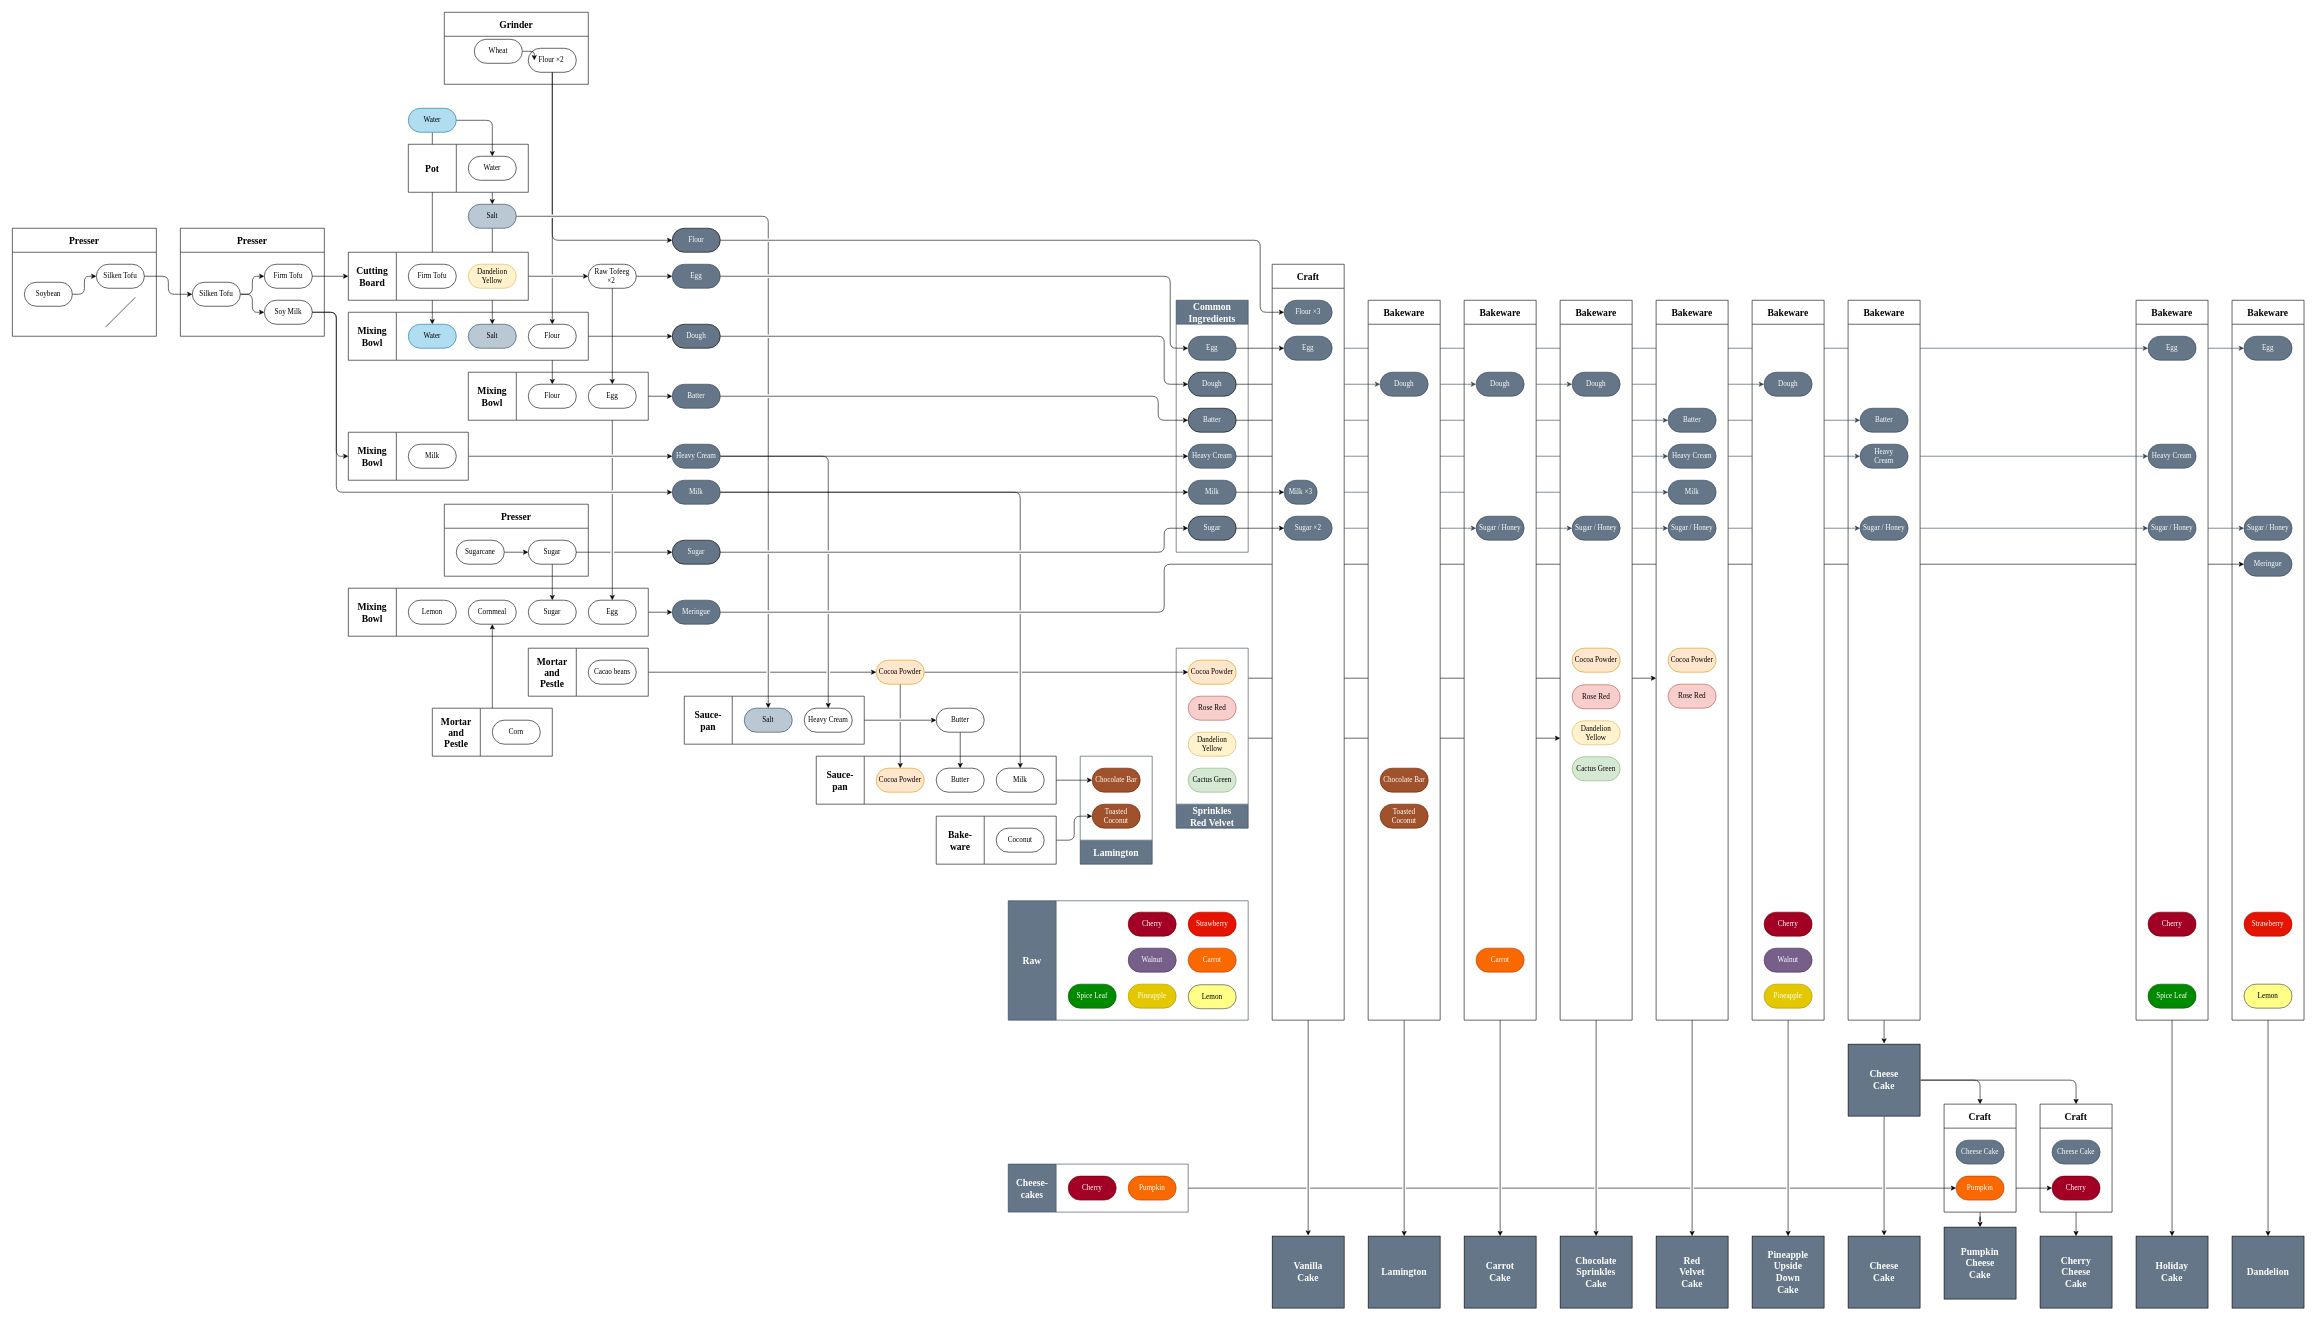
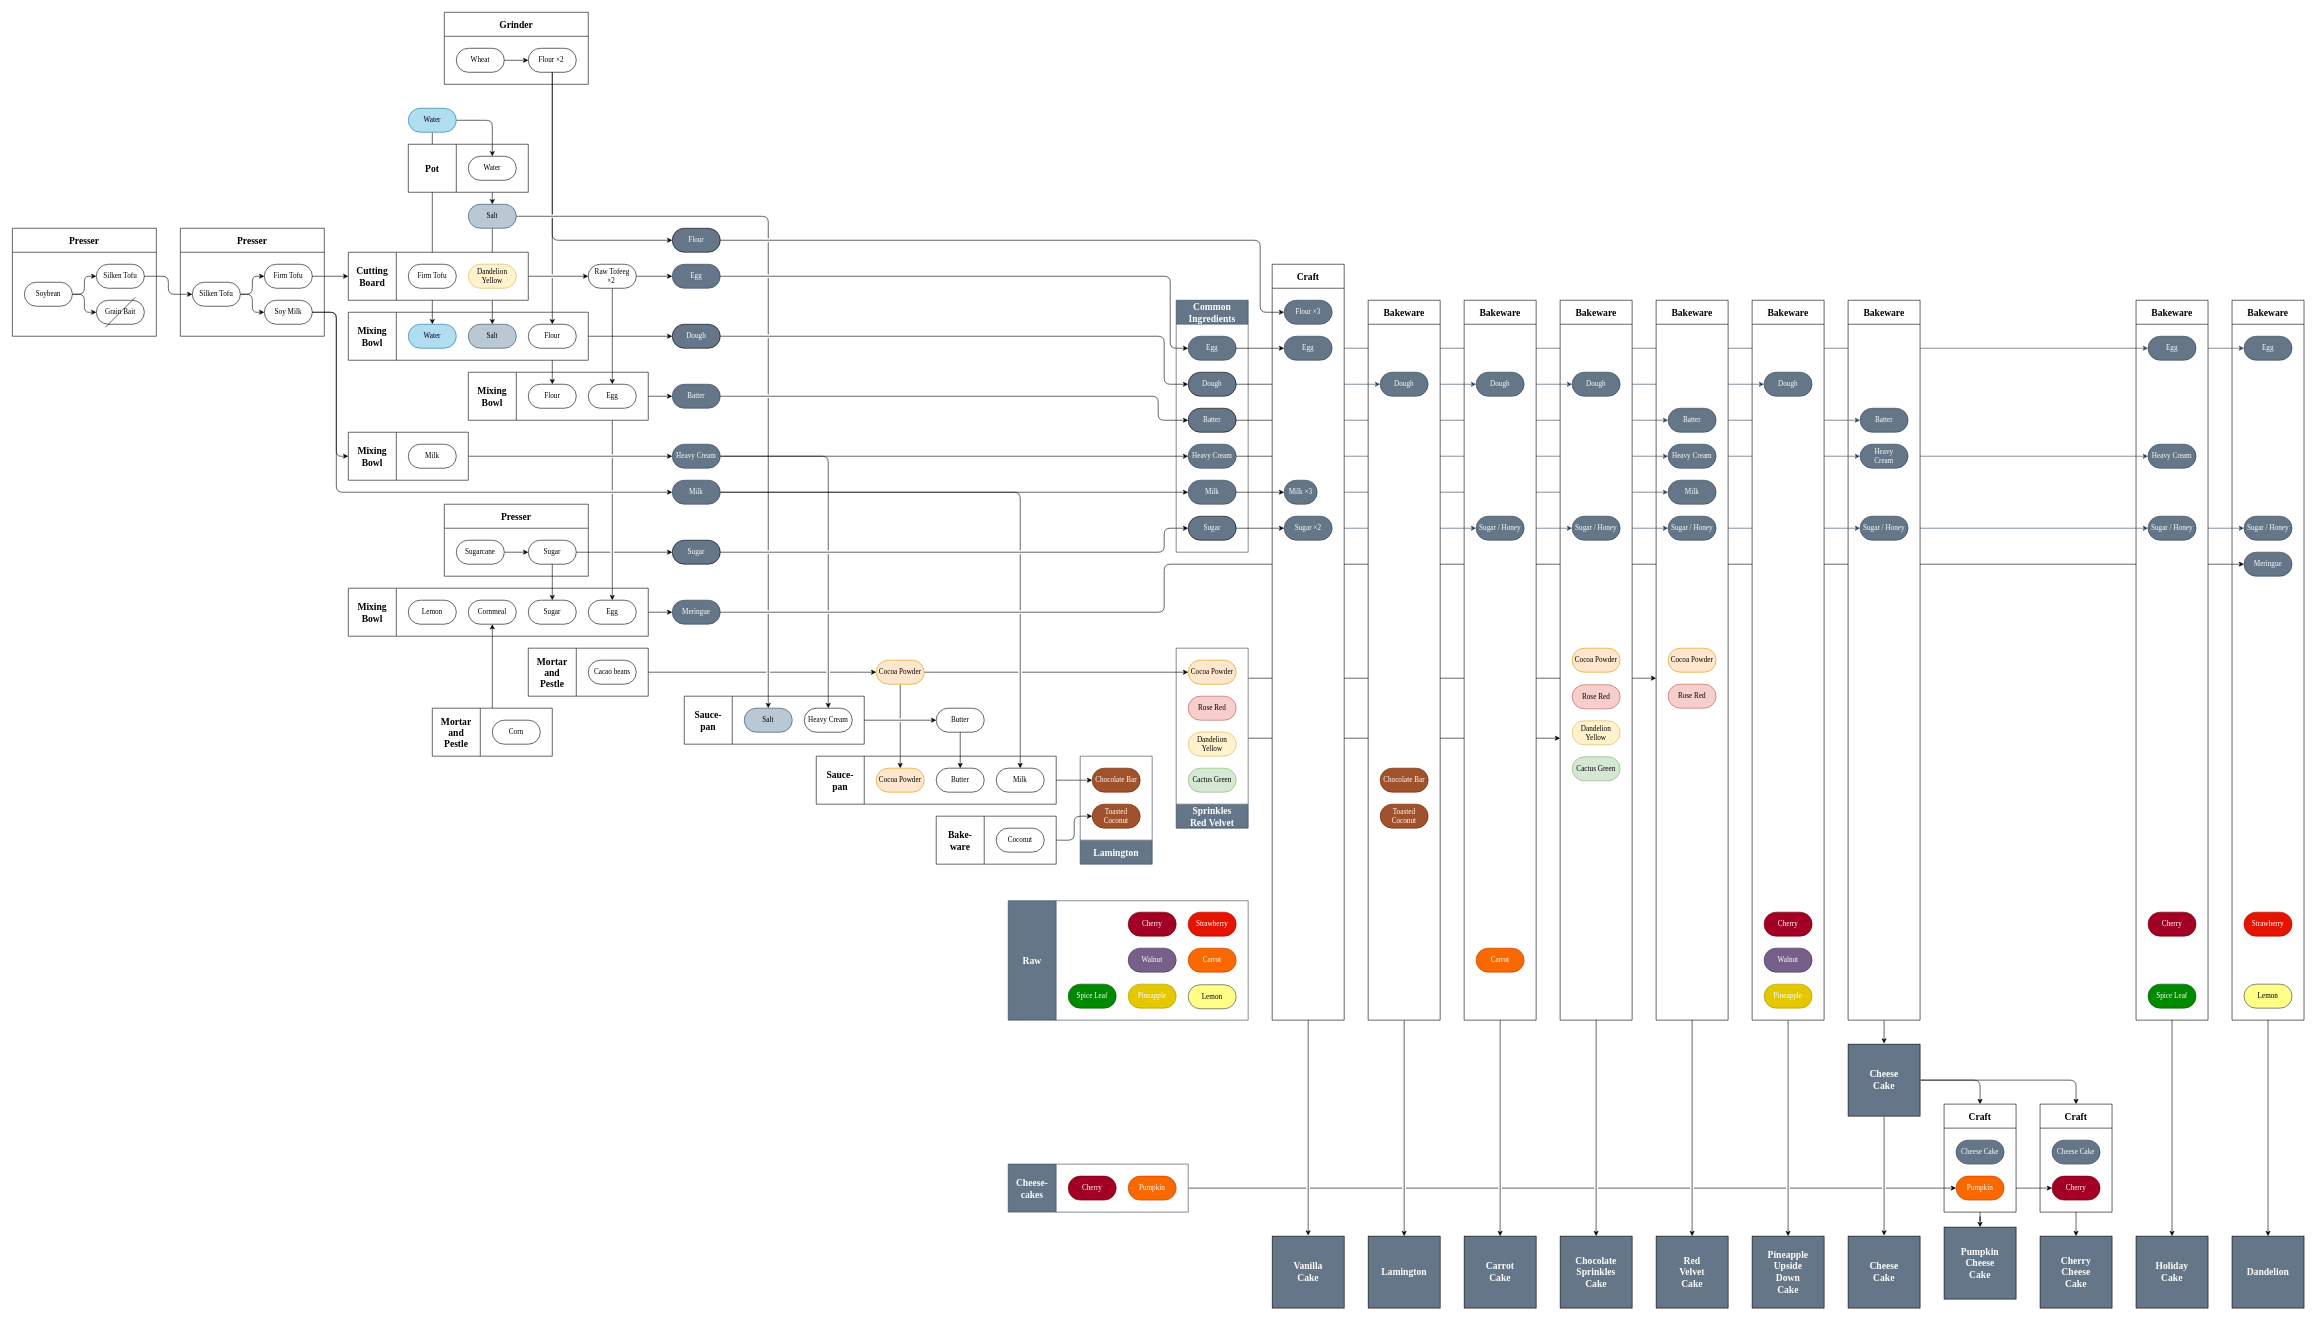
node "Wheat": moved (498, 51) -> (480, 60)
edge "Soybean" -> "Grain Bait": added
node "Grain Bait": added
